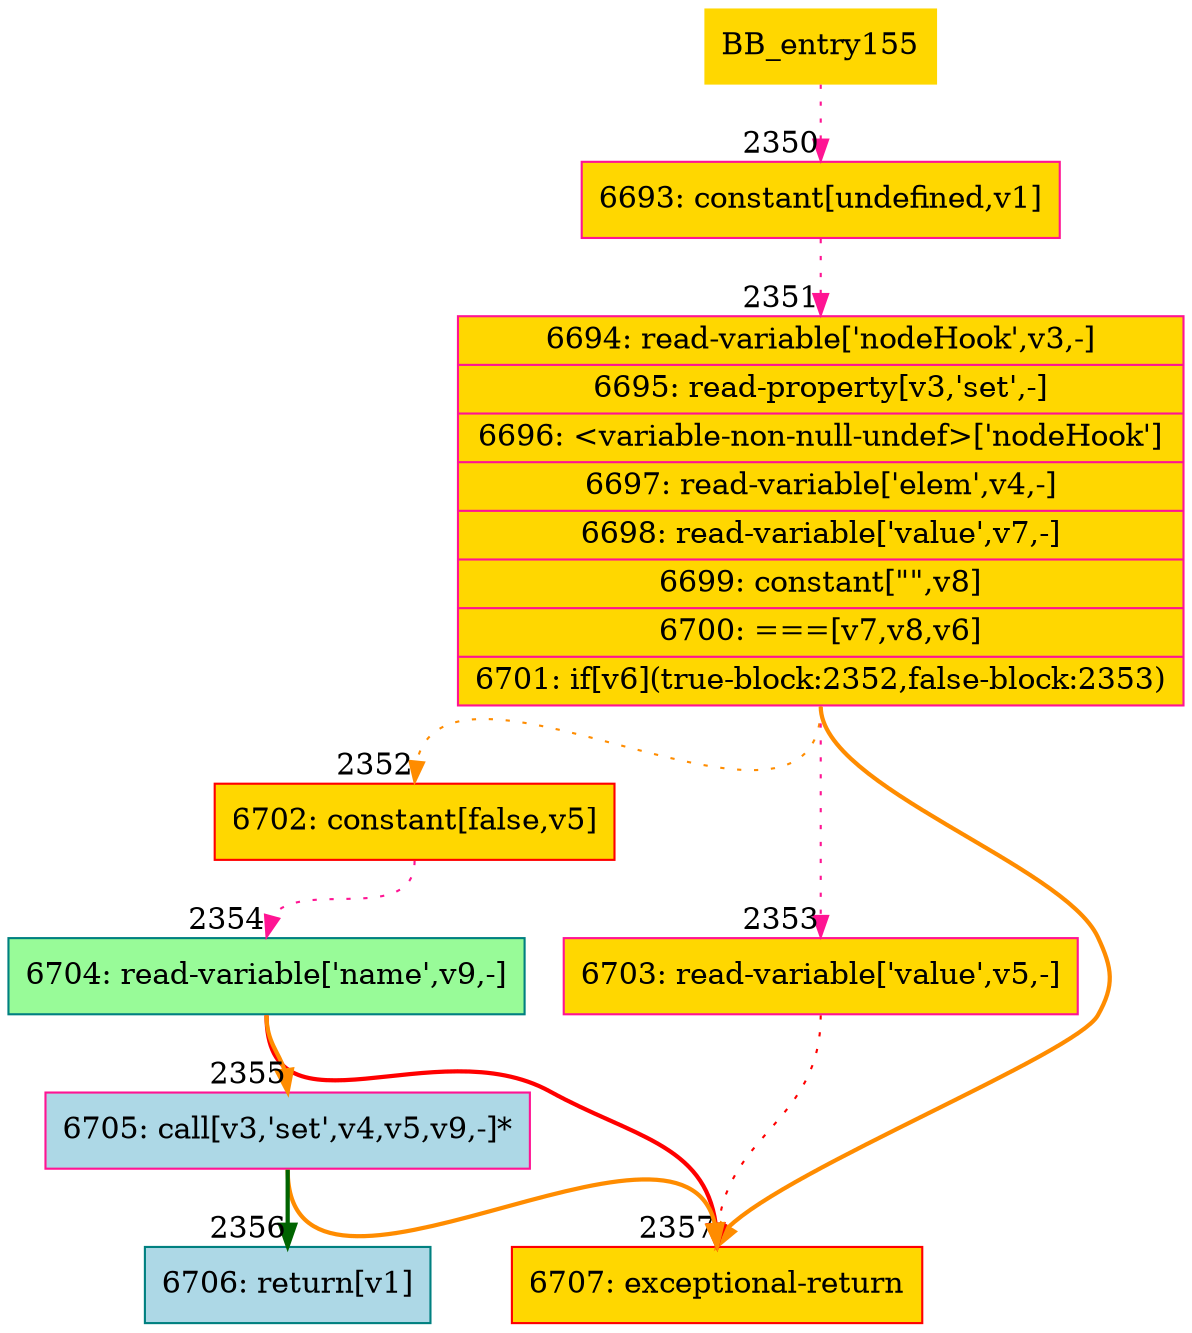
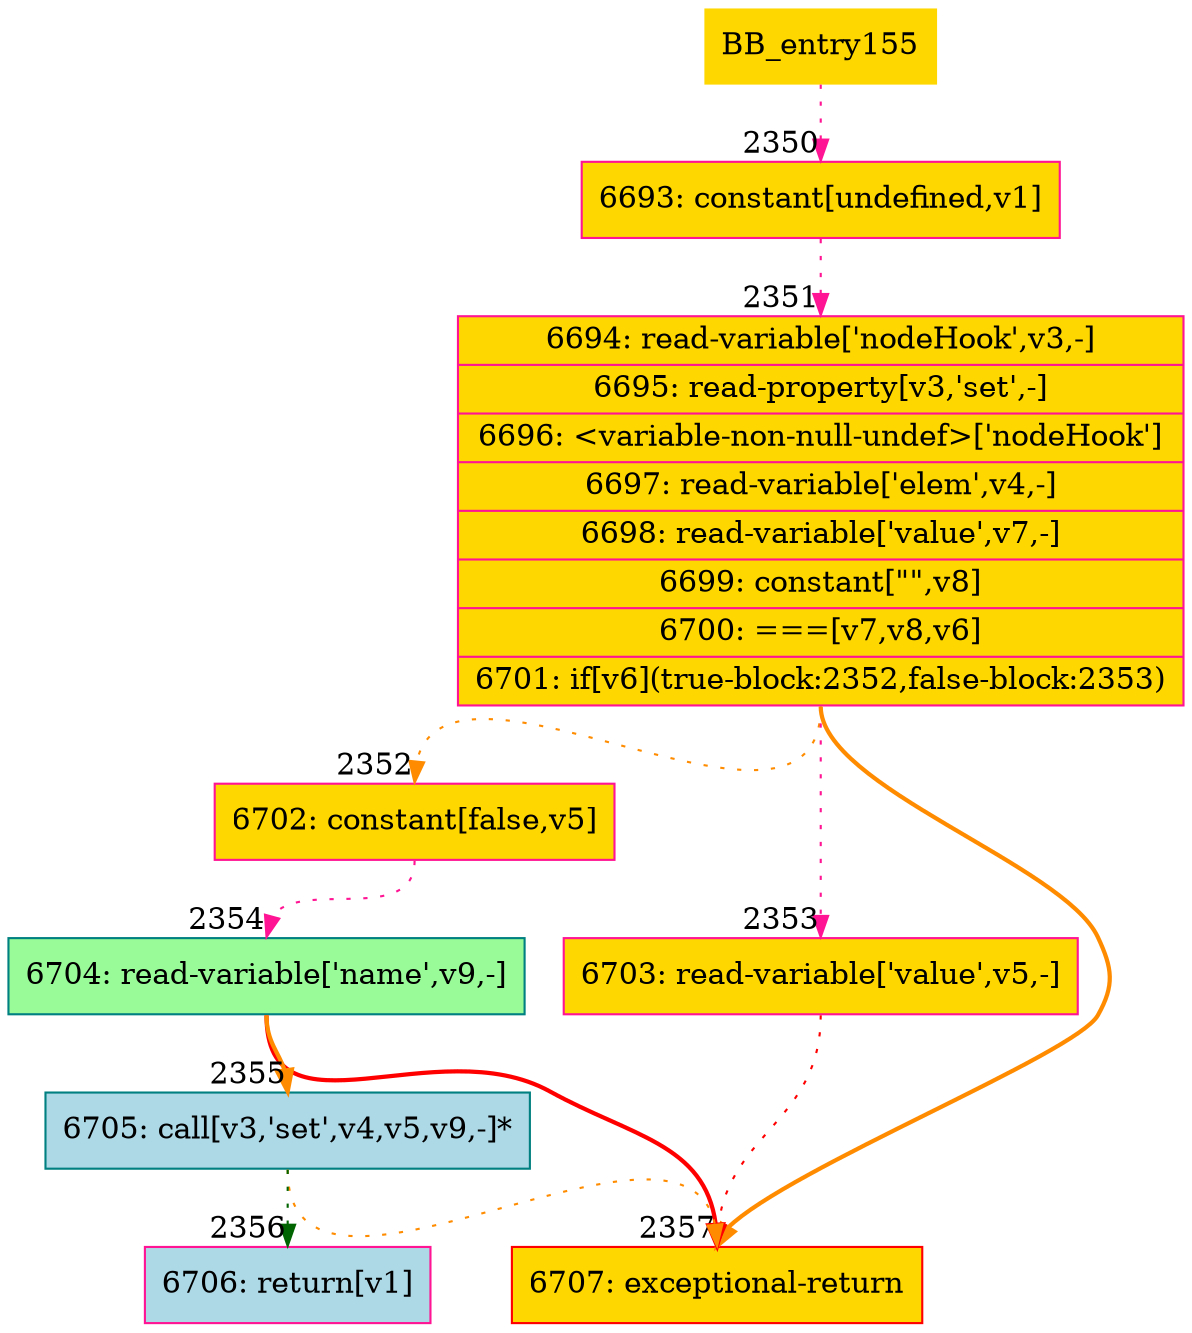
node "6702: constant[false,v5]": color red -> deeppink
node "6705: call[v3,'set',v4,v5,v9,-]*": color deeppink -> teal
edge "6705: call[v3,'set',v4,v5,v9,-]*" -> "6706: return[v1]": style bold -> dotted
edge "6705: call[v3,'set',v4,v5,v9,-]*" -> "6707: exceptional-return": style bold -> dotted
node "6706: return[v1]": color teal -> deeppink
